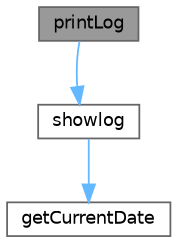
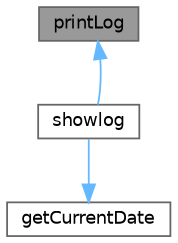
edge "printLog" -> "showlog": reversed
